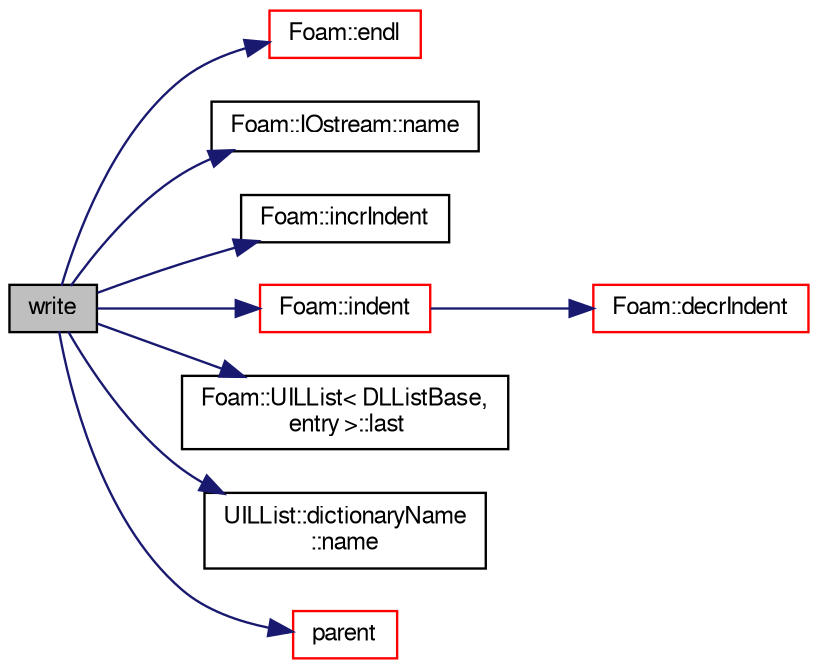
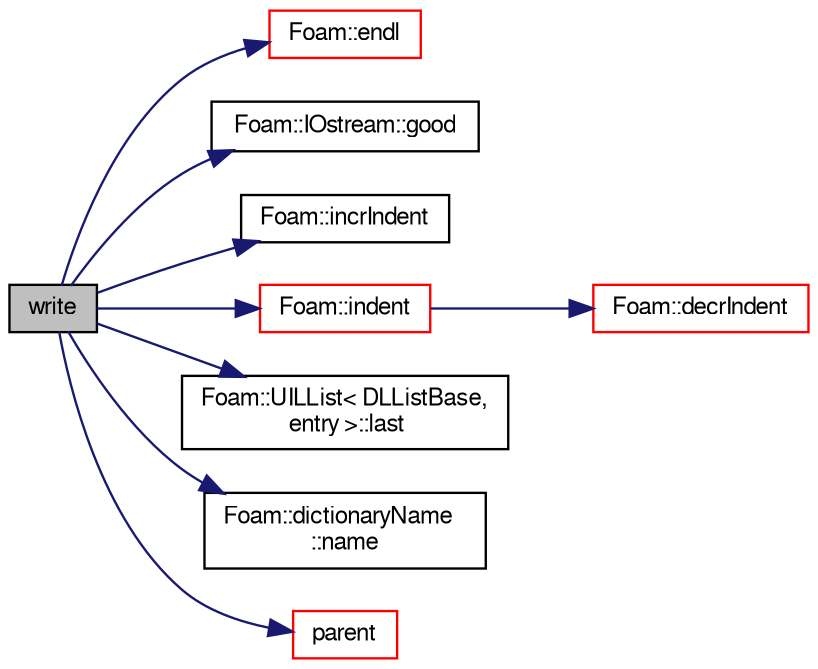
node "Foam::IOstream::name": label "Foam::IOstream::name" -> "Foam::IOstream::good"
node "UILList::dictionaryName ::name": label "UILList::dictionaryName ::name" -> "Foam::dictionaryName ::name"
